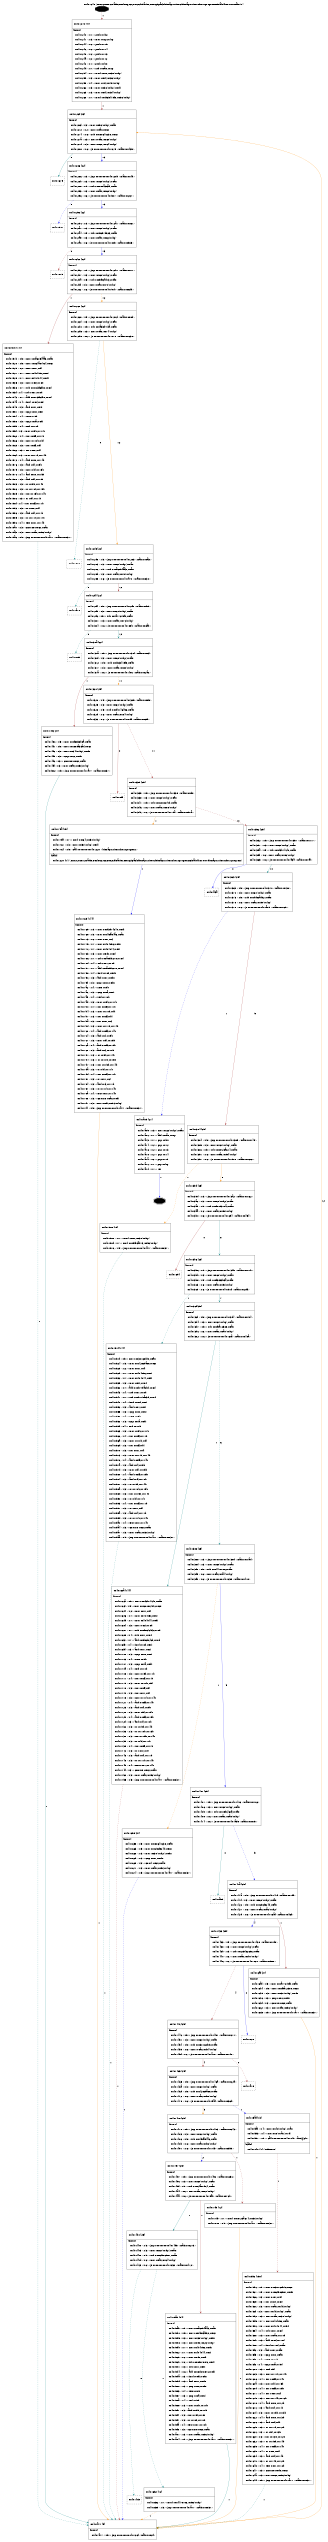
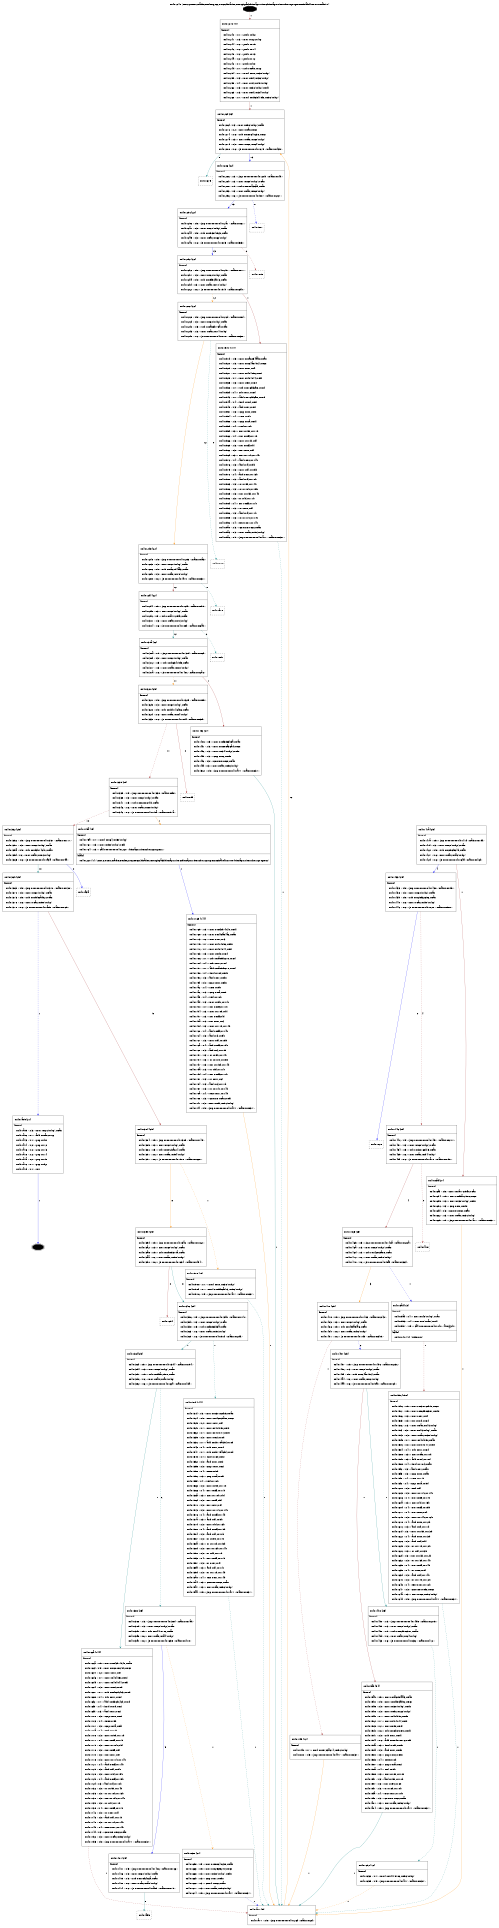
edge "0x401401 [25]" -> "0x40141a [25]": removed, label "5"
node "0x4014c9": removed
